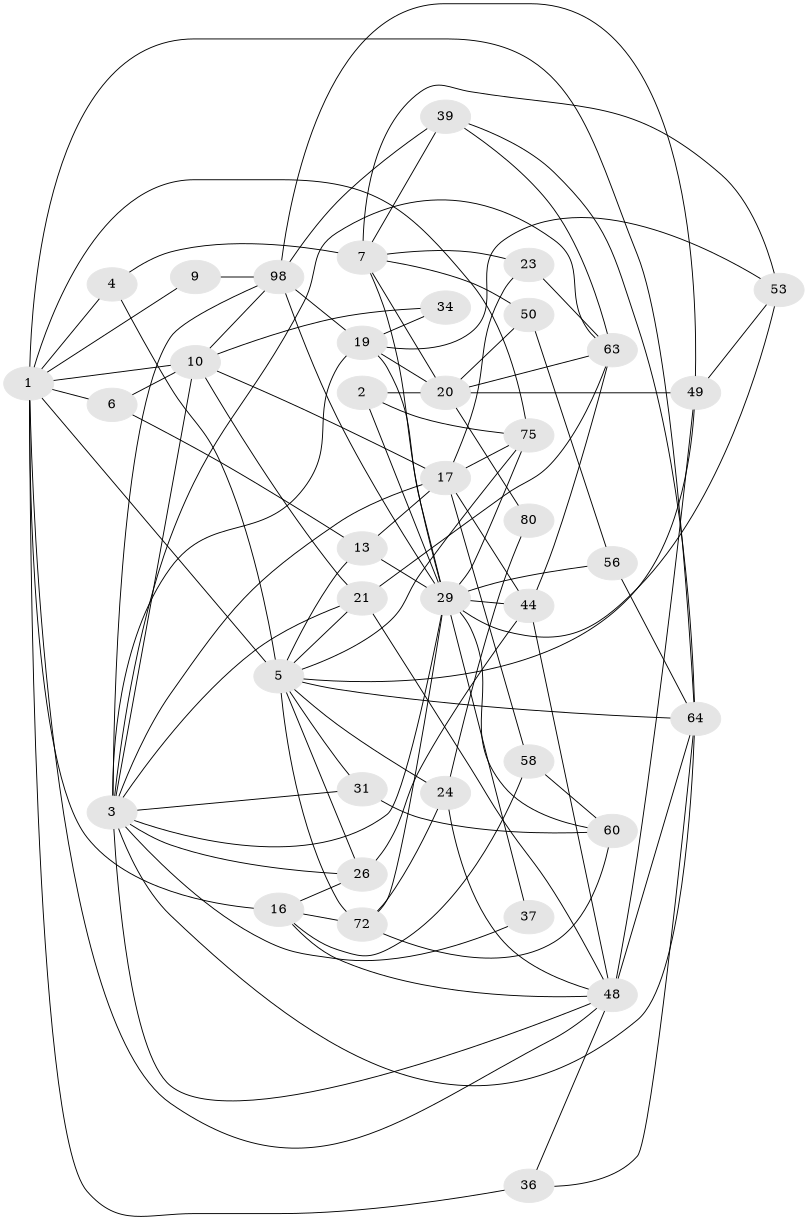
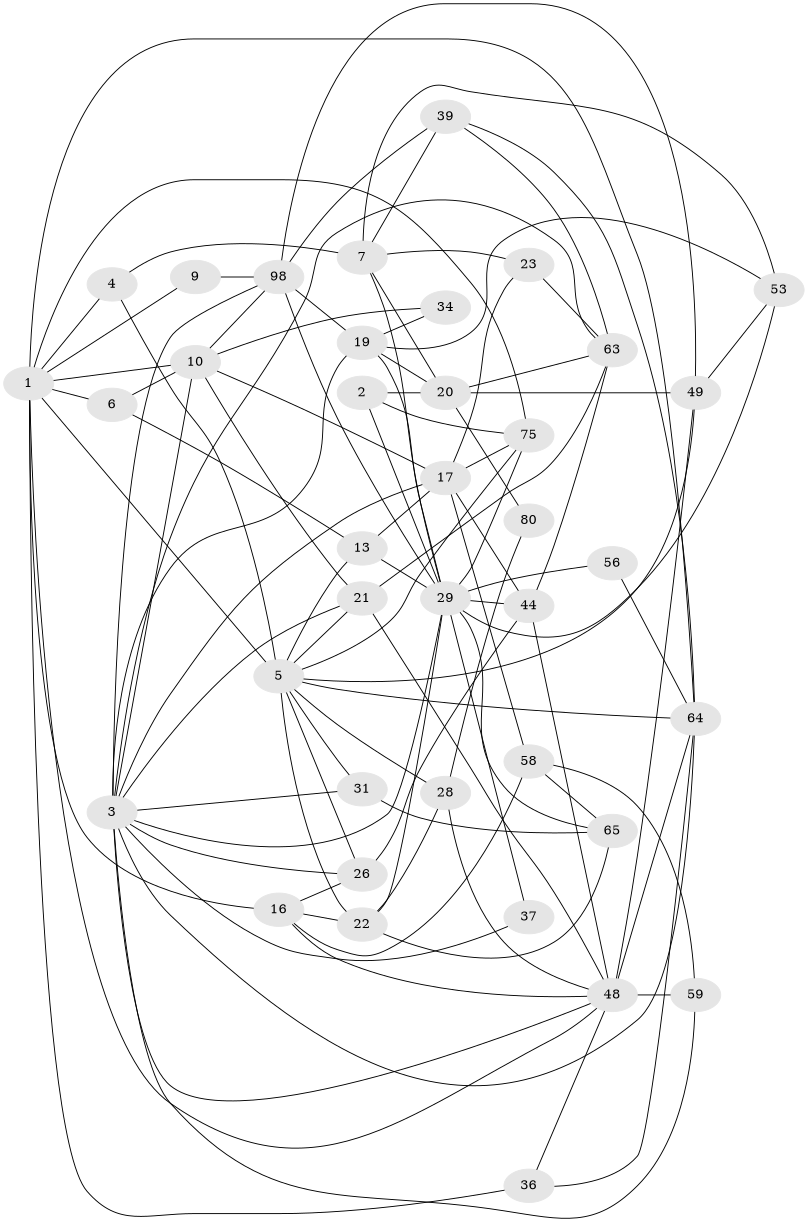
node "50": removed
node "24": label "24" -> "28"
node "60": label "60" -> "65"
node "72": label "72" -> "22"
node "59": added
